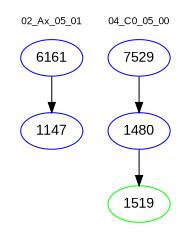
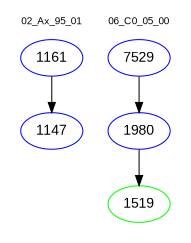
cluster "02_Ax_05_01": label "02_Ax_05_01" -> "02_Ax_95_01"
cluster "04_C0_05_00": label "04_C0_05_00" -> "06_C0_05_00"
node "6161": label "6161" -> "1161"
node "1480": label "1480" -> "1980"
